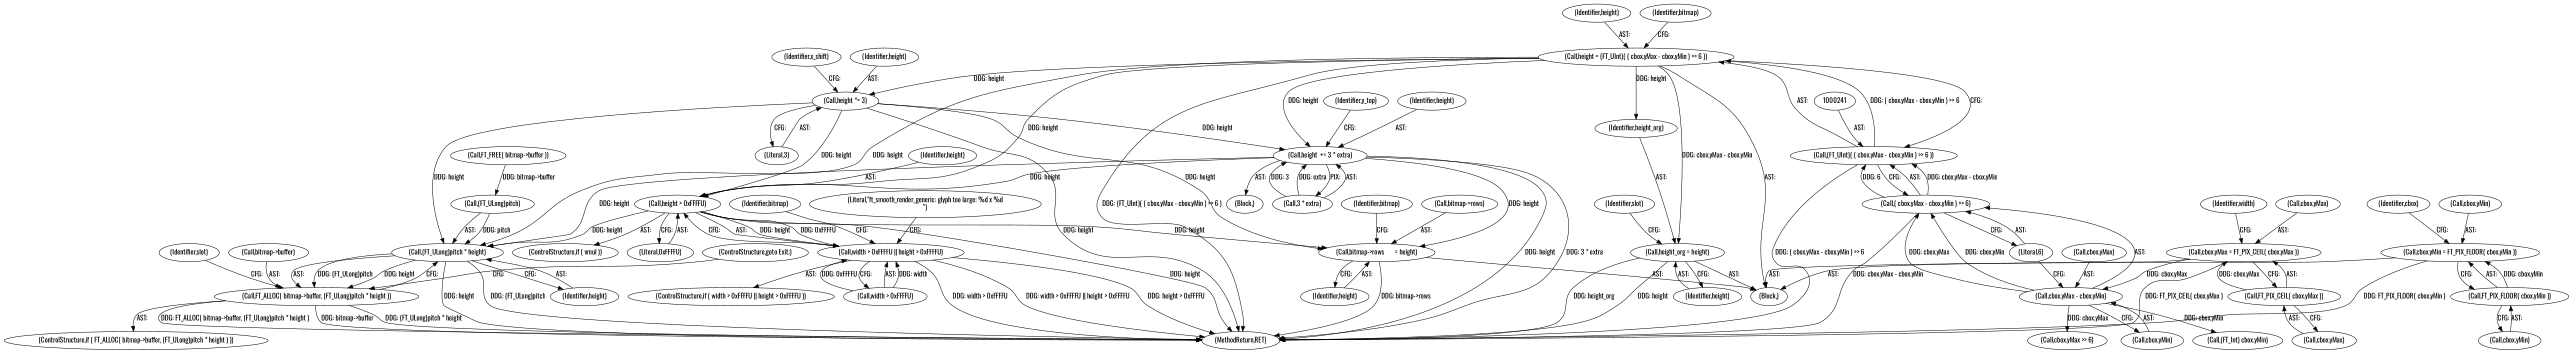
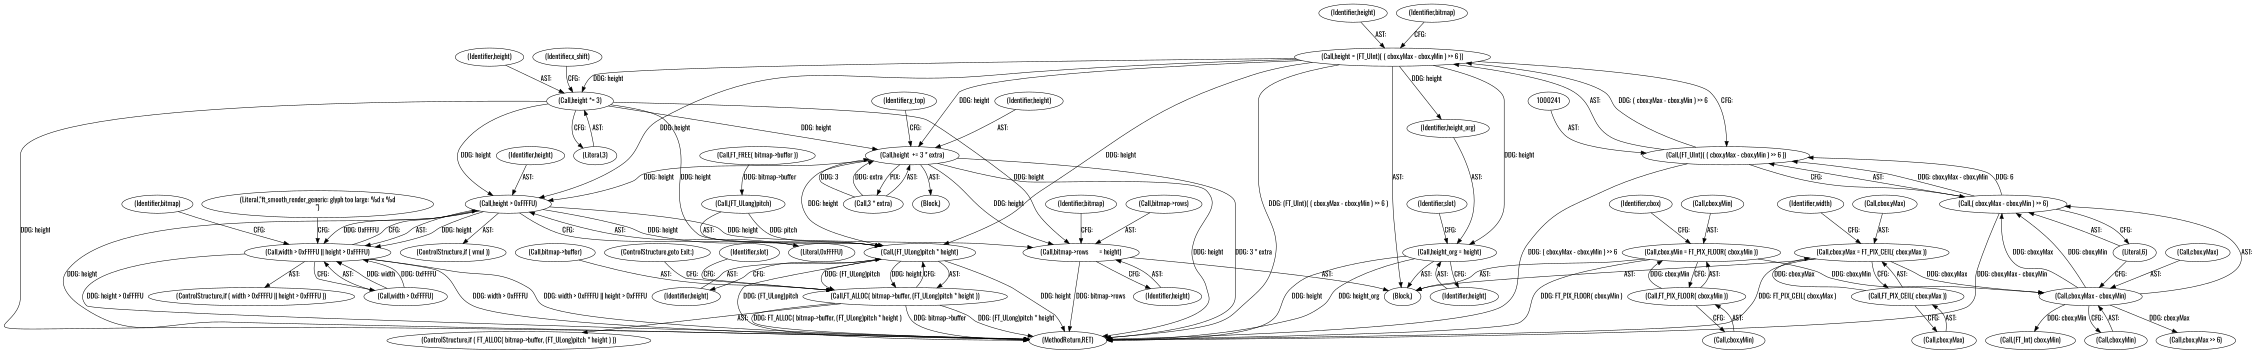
edge "(Call,height = (FT_UInt)( ( cbox.yMax - cbox.yMin ) >> 6 ))" -> "(Call,height_org = height)": label "DDG: cbox.yMax - cbox.yMin" -> "DDG: height"
edge "(Call,cbox.yMin = FT_PIX_FLOOR( cbox.yMin ))" -> "(Call,cbox.yMax - cbox.yMin)": added, label "DDG: cbox.yMin"
